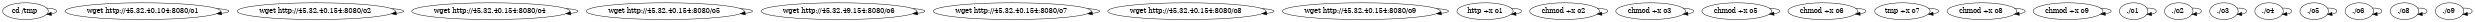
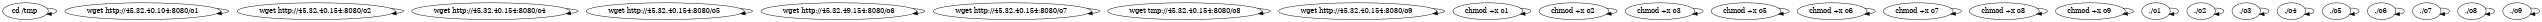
node "wget http://45.32.40.154:8080/o8": label "wget http://45.32.40.154:8080/o8" -> "wget tmp://45.32.40.154:8080/o8"
node "http +x o1": label "http +x o1" -> "chmod +x o1"
node "tmp +x o7": label "tmp +x o7" -> "chmod +x o7"
node "./o7": added
